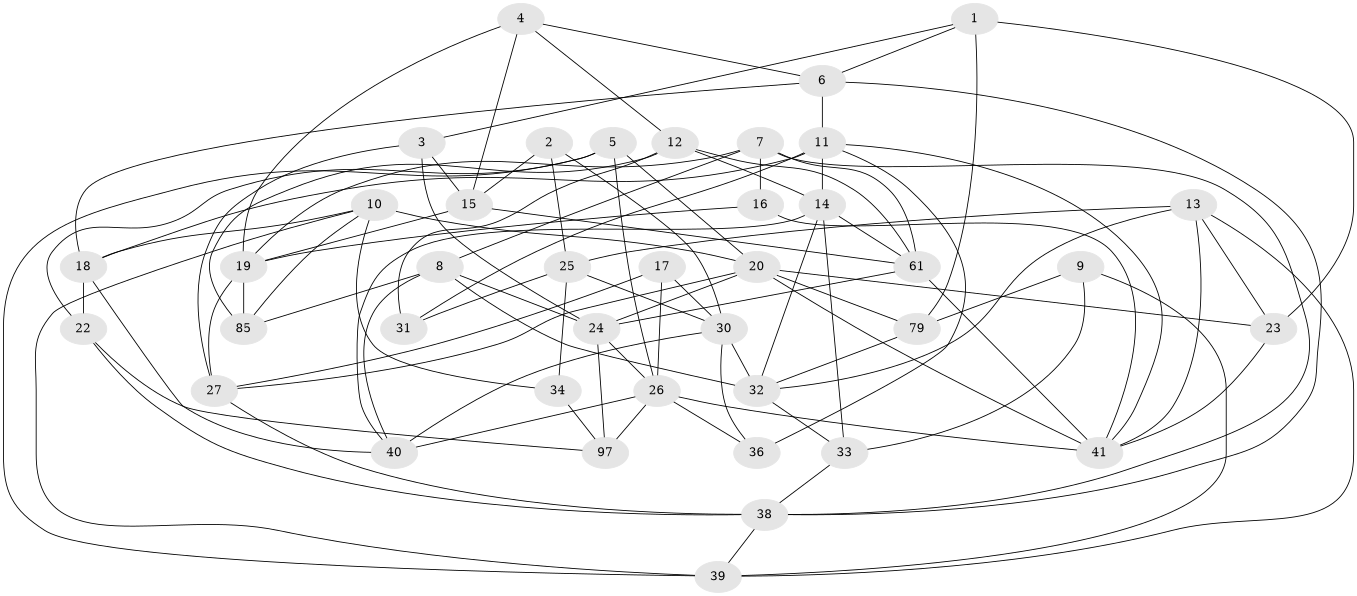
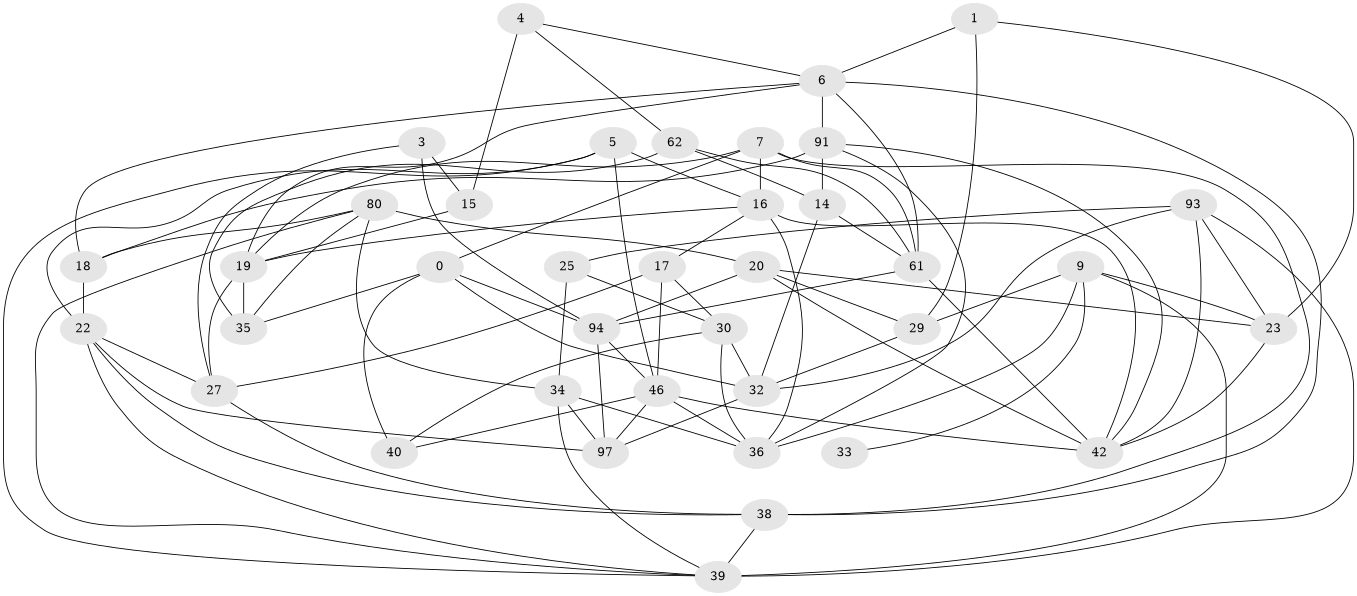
edge "1" -- "3": removed
edge "4" -- "19": now "6" -- "19"
node "2": removed
node "12": label "12" -> "62"
node "11": label "11" -> "91"
node "10": label "10" -> "80"
edge "5" -- "20": now "5" -- "16"
node "13": label "13" -> "93"
edge "16" -- "17": added
edge "15" -- "61": now "6" -- "61"
edge "14" -- "40": removed
node "8": label "8" -> "0"
edge "9" -- "23": added
node "85": label "85" -> "35"
node "31": removed
node "24": label "24" -> "94"
edge "14" -- "33": removed
node "79": label "79" -> "29"
edge "16" -- "36": added
edge "20" -- "27": now "22" -- "27"
node "26": label "26" -> "46"
edge "9" -- "36": added
edge "18" -- "40": removed
edge "34" -- "36": added
edge "32" -- "33": now "32" -- "97"
node "41": label "41" -> "42"
edge "33" -- "38": removed
edge "34" -- "39": added
edge "22" -- "39": added
